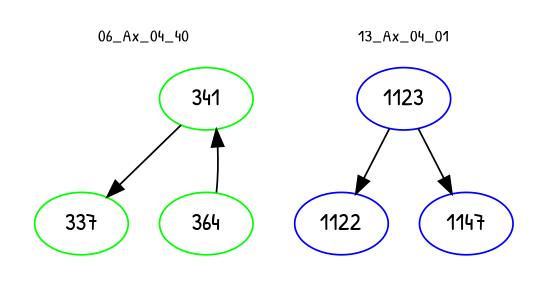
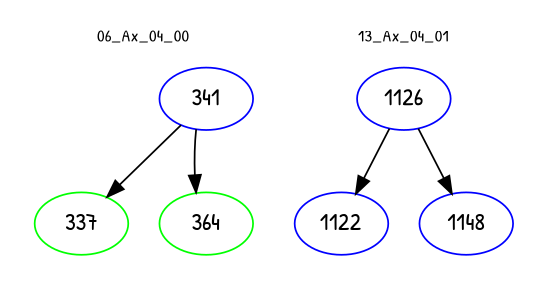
cluster "06_Ax_04_40": label "06_Ax_04_40" -> "06_Ax_04_00"
node "341": color green -> blue
node "1123": label "1123" -> "1126"
edge "364" -> "341": reversed
node "1147": label "1147" -> "1148"
